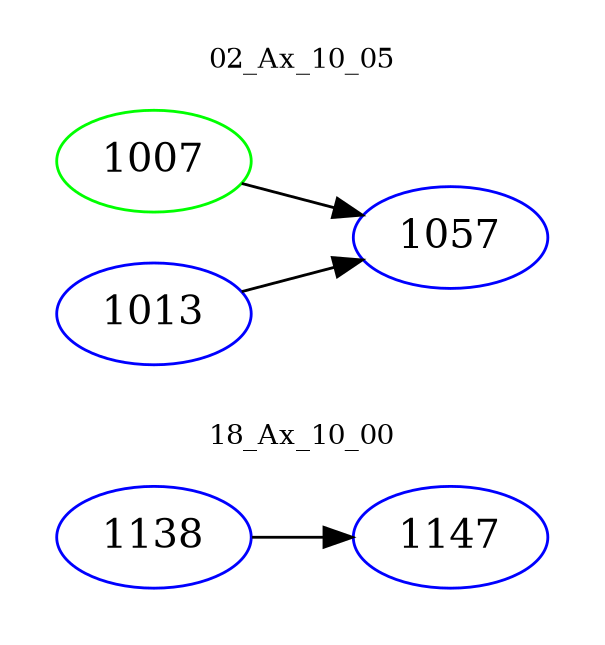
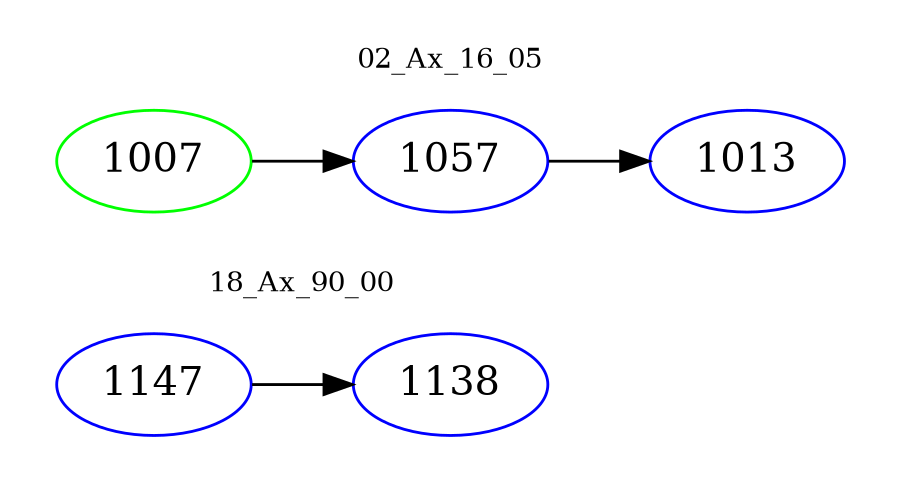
cluster "02_Ax_10_05": label "02_Ax_10_05" -> "02_Ax_16_05"
edge "1013" -> "1057": reversed
cluster "18_Ax_10_00": label "18_Ax_10_00" -> "18_Ax_90_00"
edge "1138" -> "1147": reversed
